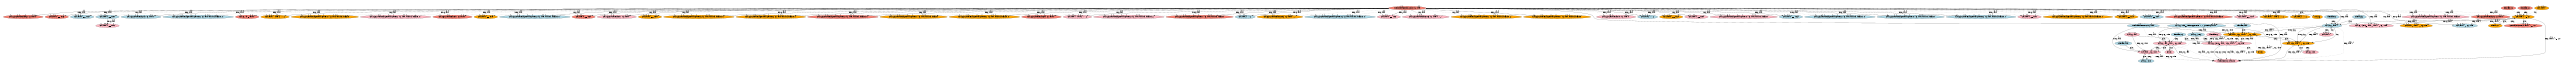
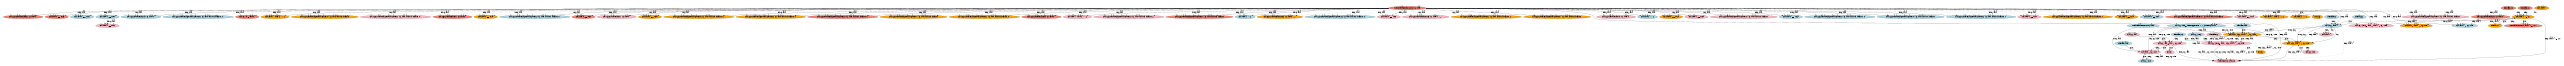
edge "(Call,op->fail)" -> "(Call,addr + op->size)": now "(Call,op->size = snes_op_get_size (1, 1, &snes_op[data[0]]))" -> "(Call,addr + op->size)"
